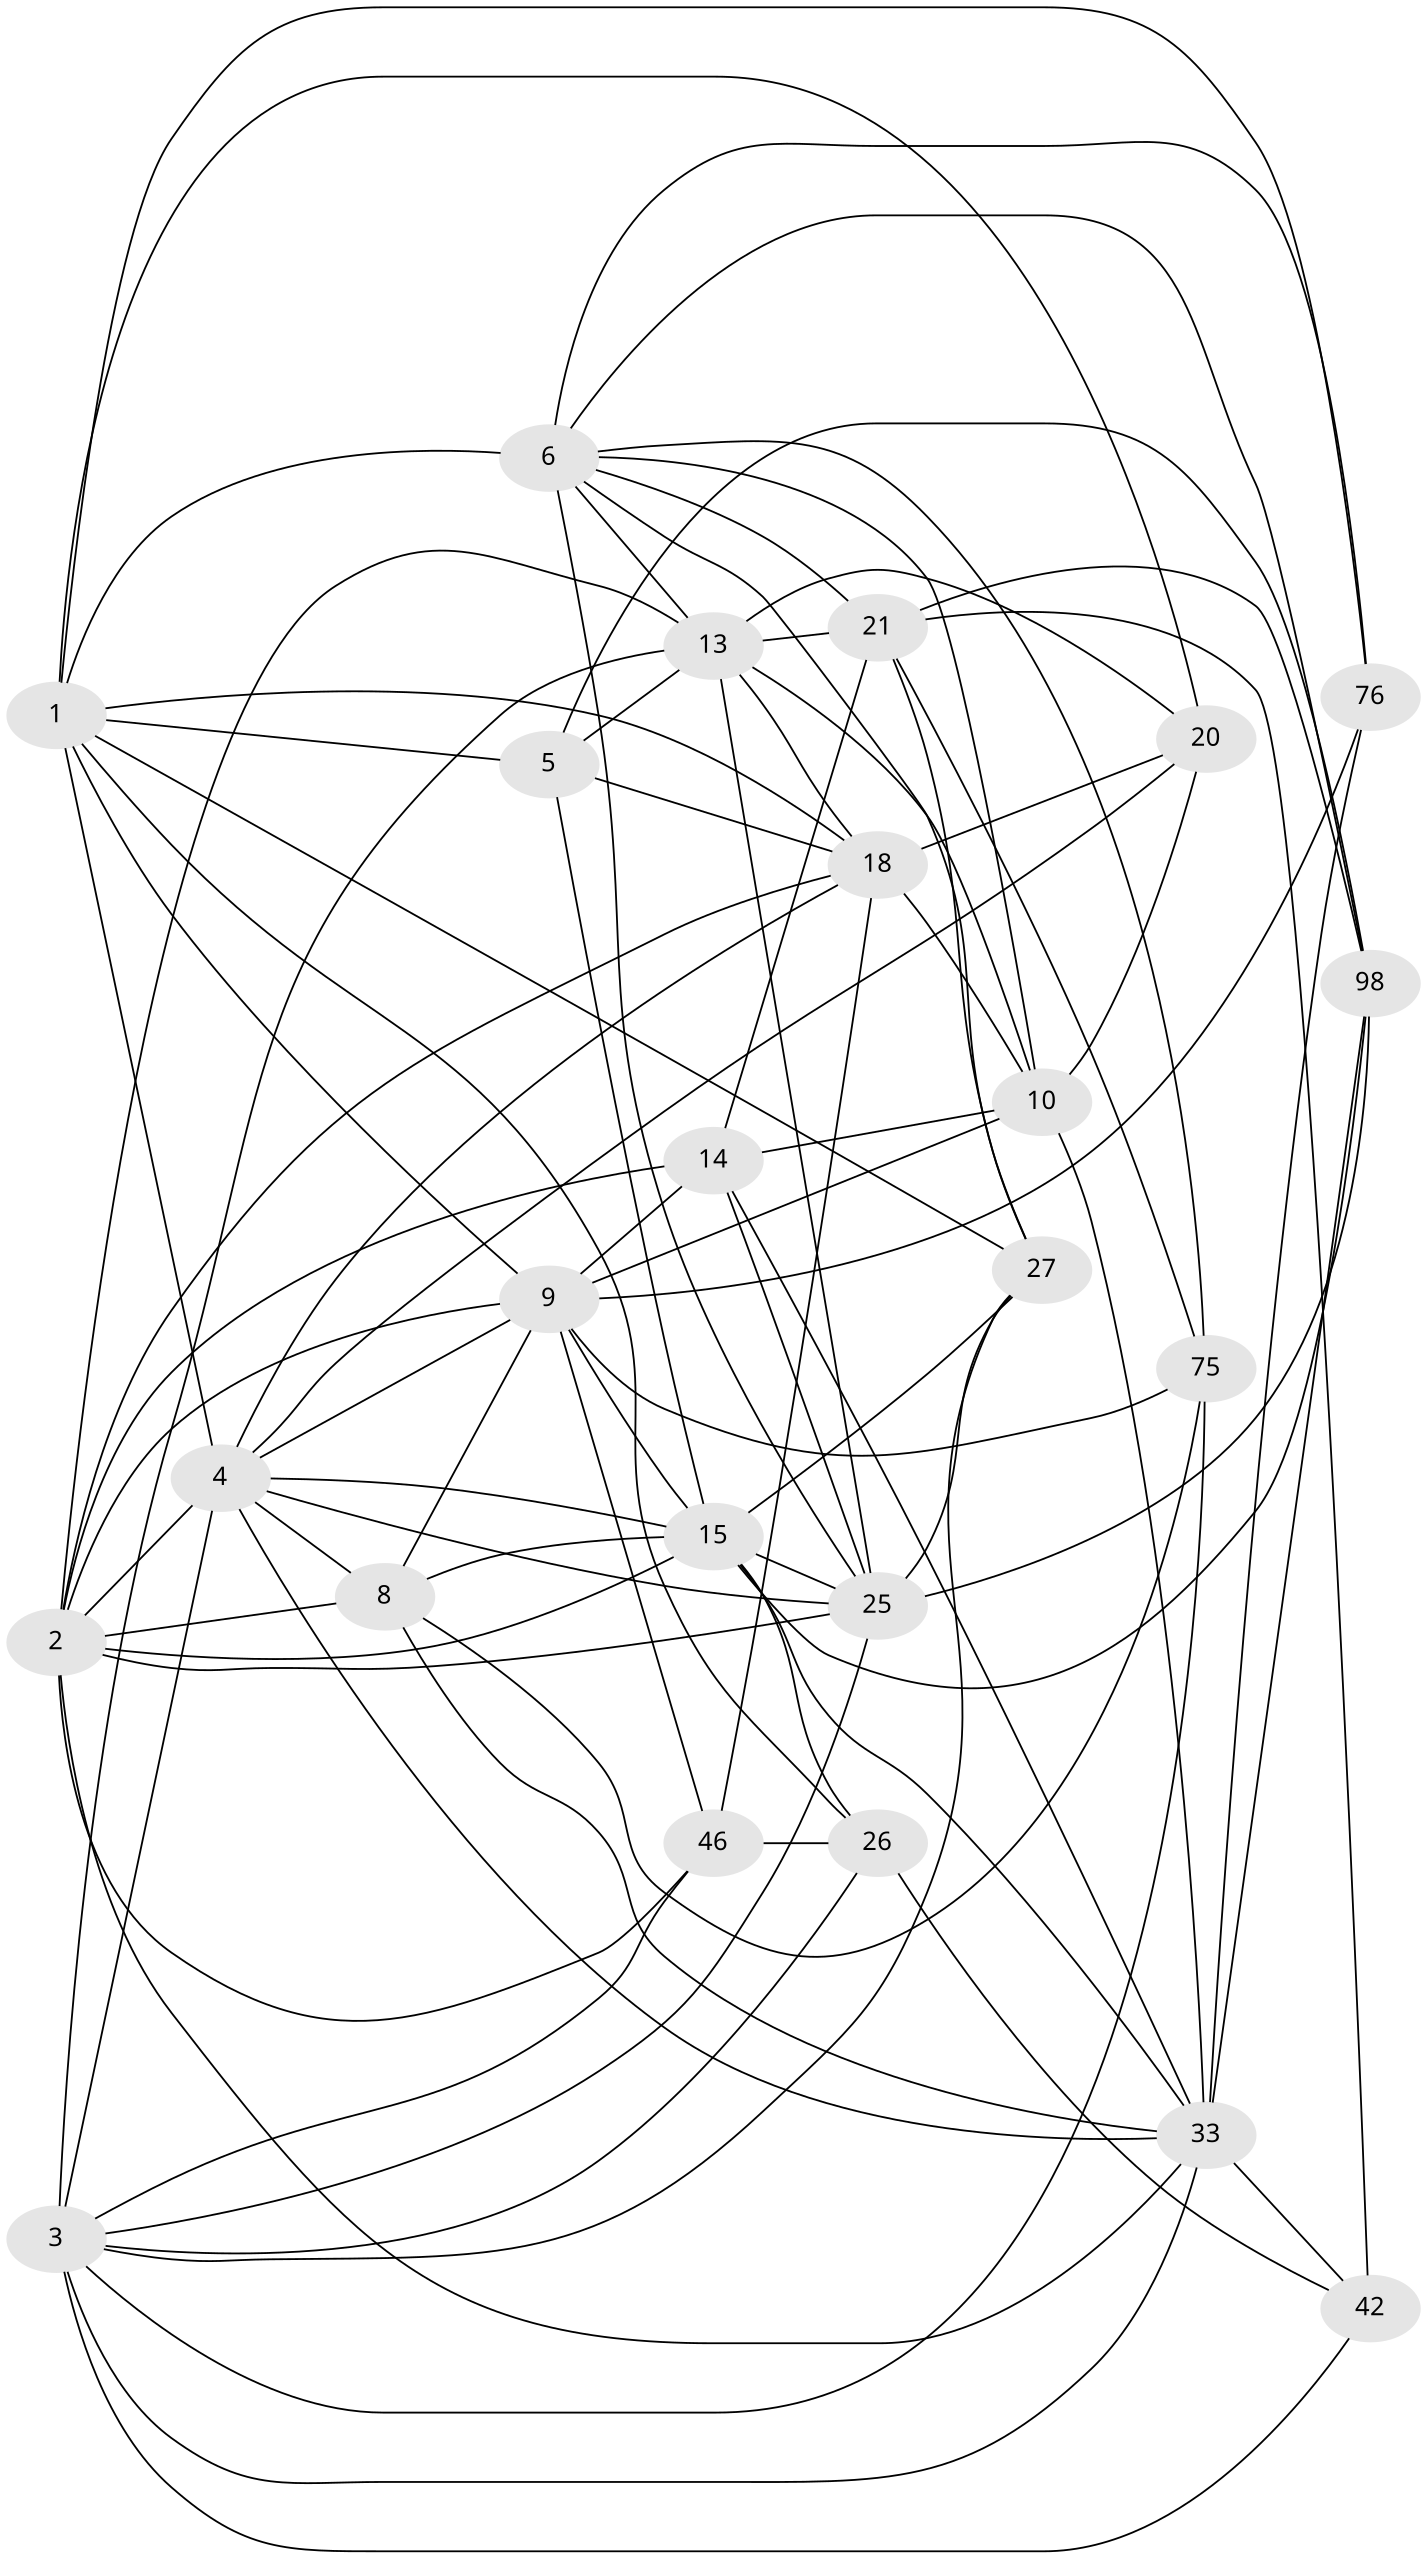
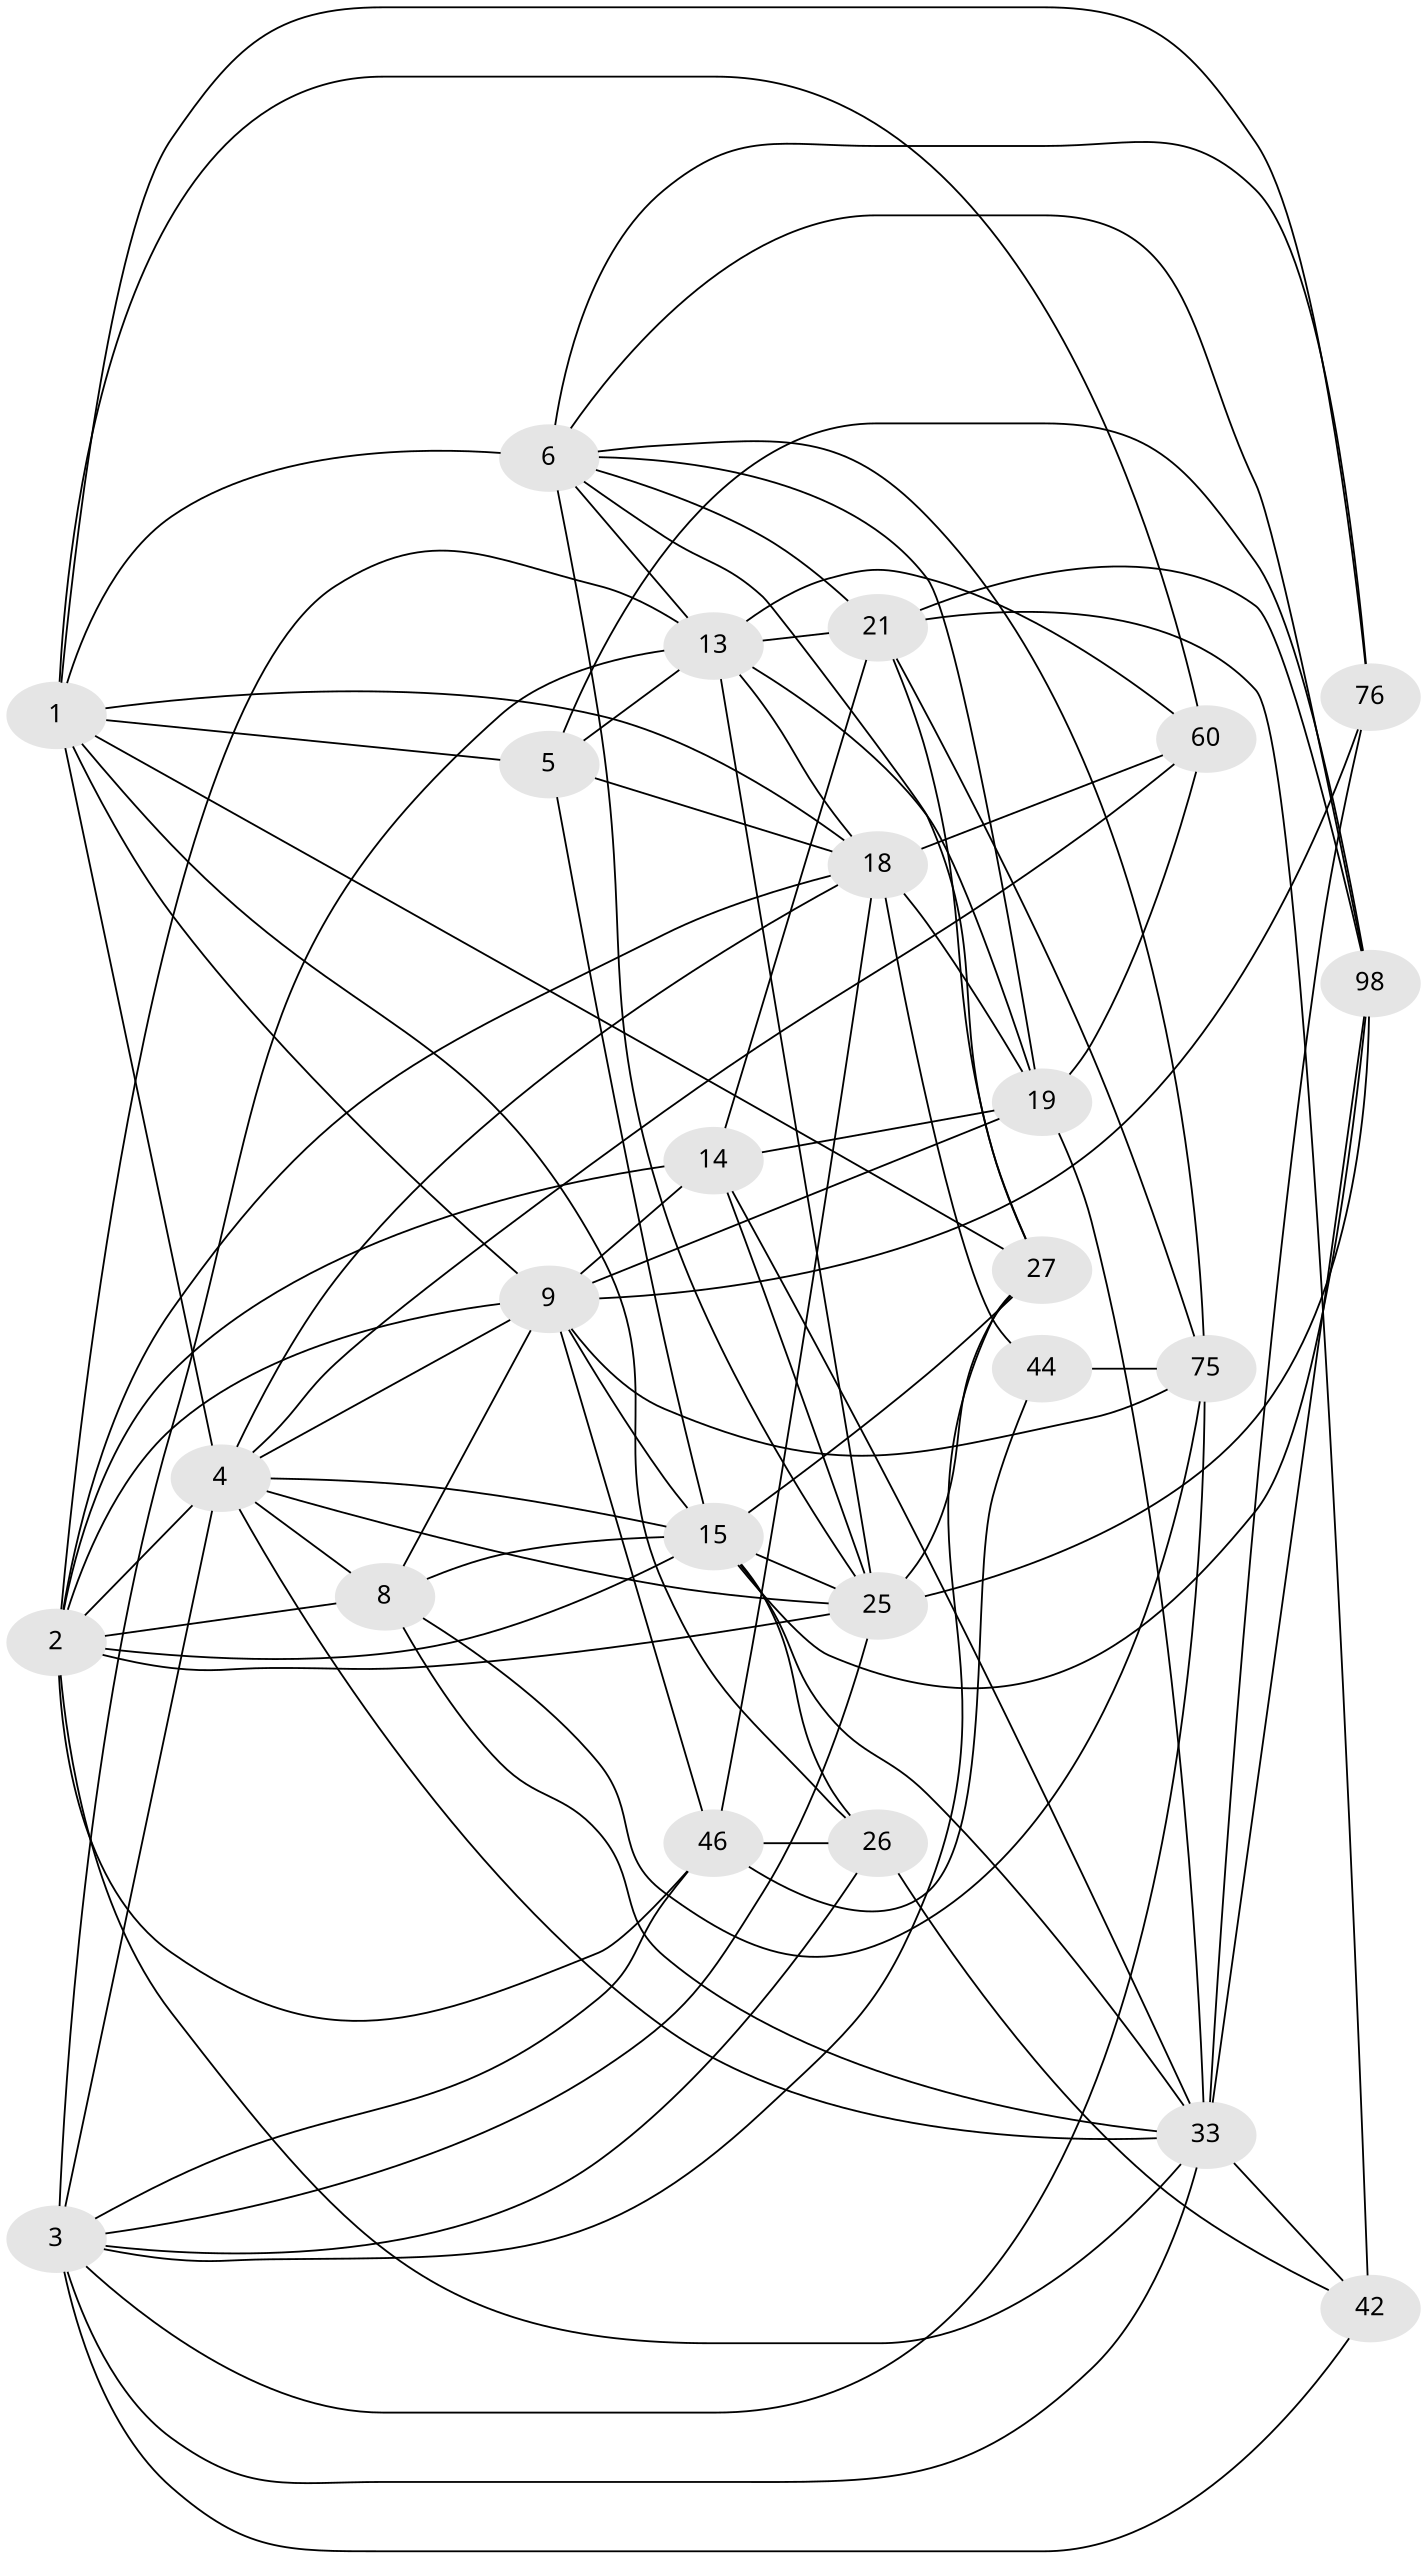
node "20": label "20" -> "60"
node "10": label "10" -> "19"
node "44": added
